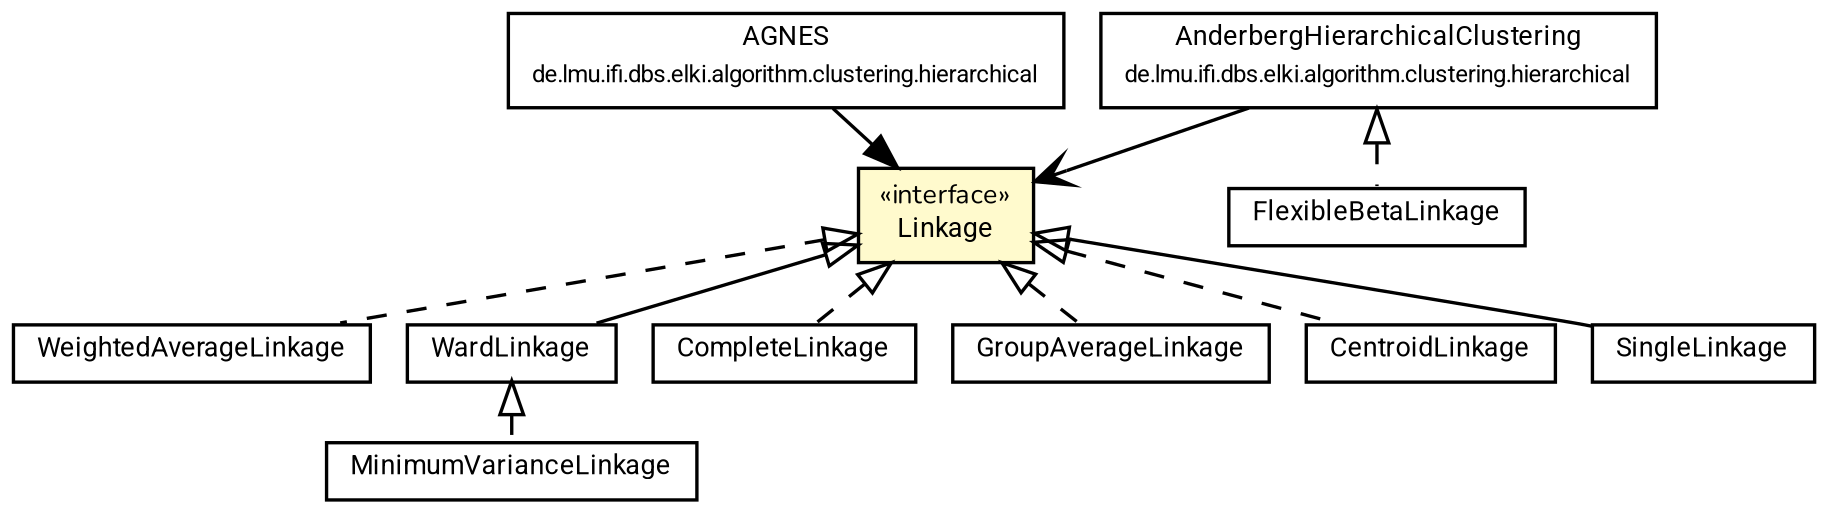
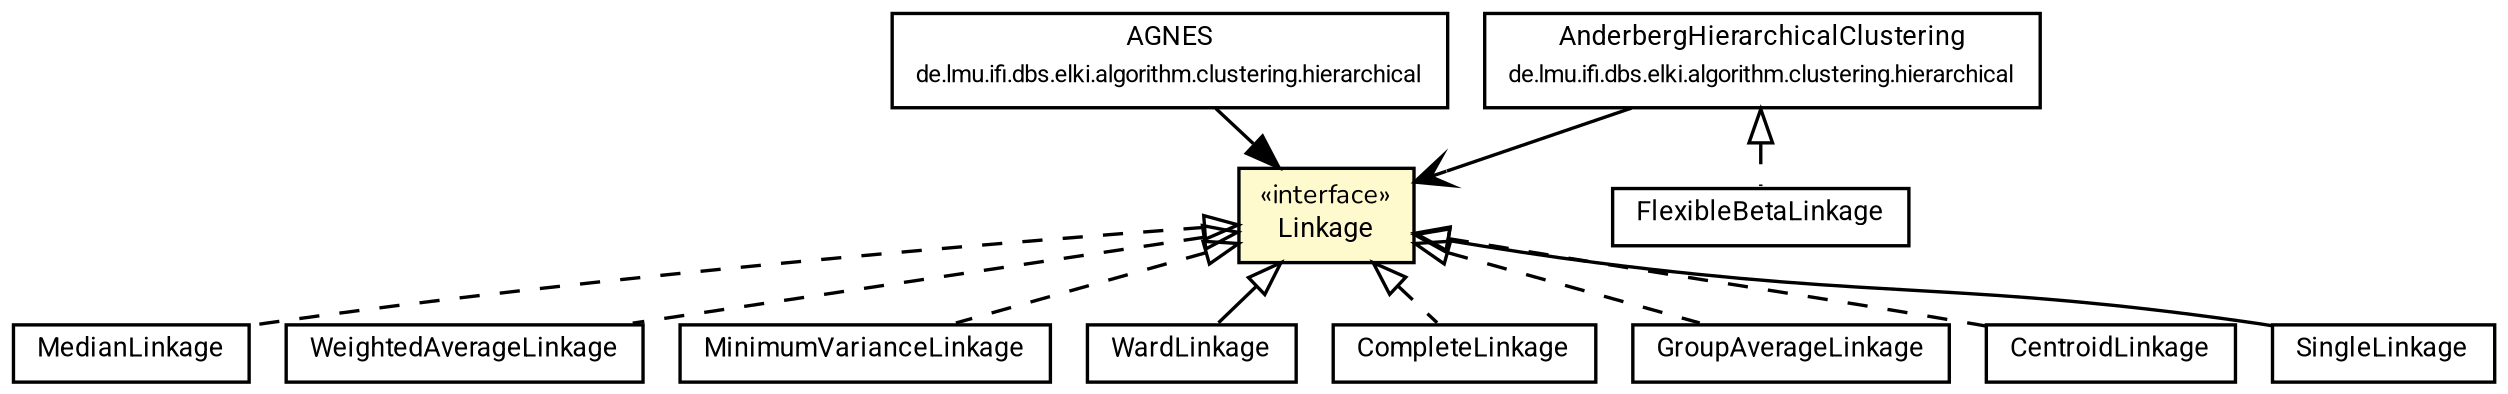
node "MedianLinkage": added
edge "MinimumVarianceLinkage" -> "WardLinkage": now "MinimumVarianceLinkage" -> "Linkage"
